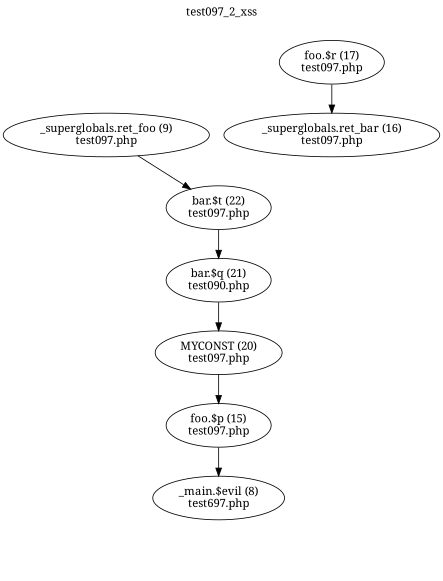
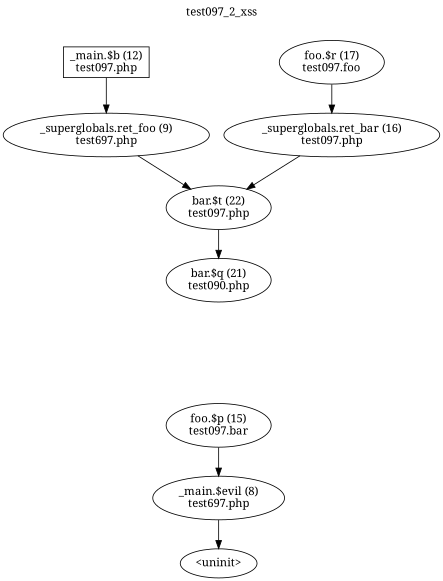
node "_main.$b (12) test097.php": added
node "foo.$r (17) test097.php": label "foo.$r (17) test097.php" -> "foo.$r (17) test097.foo"
node "_superglobals.ret_foo (9) test097.php": label "_superglobals.ret_foo (9) test097.php" -> "_superglobals.ret_foo (9) test697.php"
edge "_superglobals.ret_bar (16) test097.php" -> "bar.$t (22) test097.php": added
node "MYCONST (20) test097.php": removed
node "foo.$p (15) test097.php": label "foo.$p (15) test097.php" -> "foo.$p (15) test097.bar"
node "<uninit>": added
